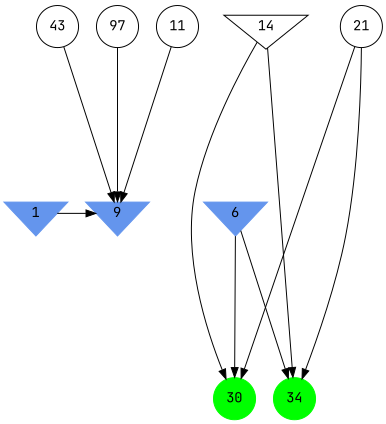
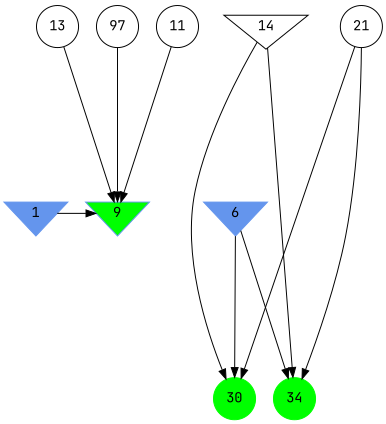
node "43": label "43" -> "13"
node "9": fillcolor cornflowerblue -> green
